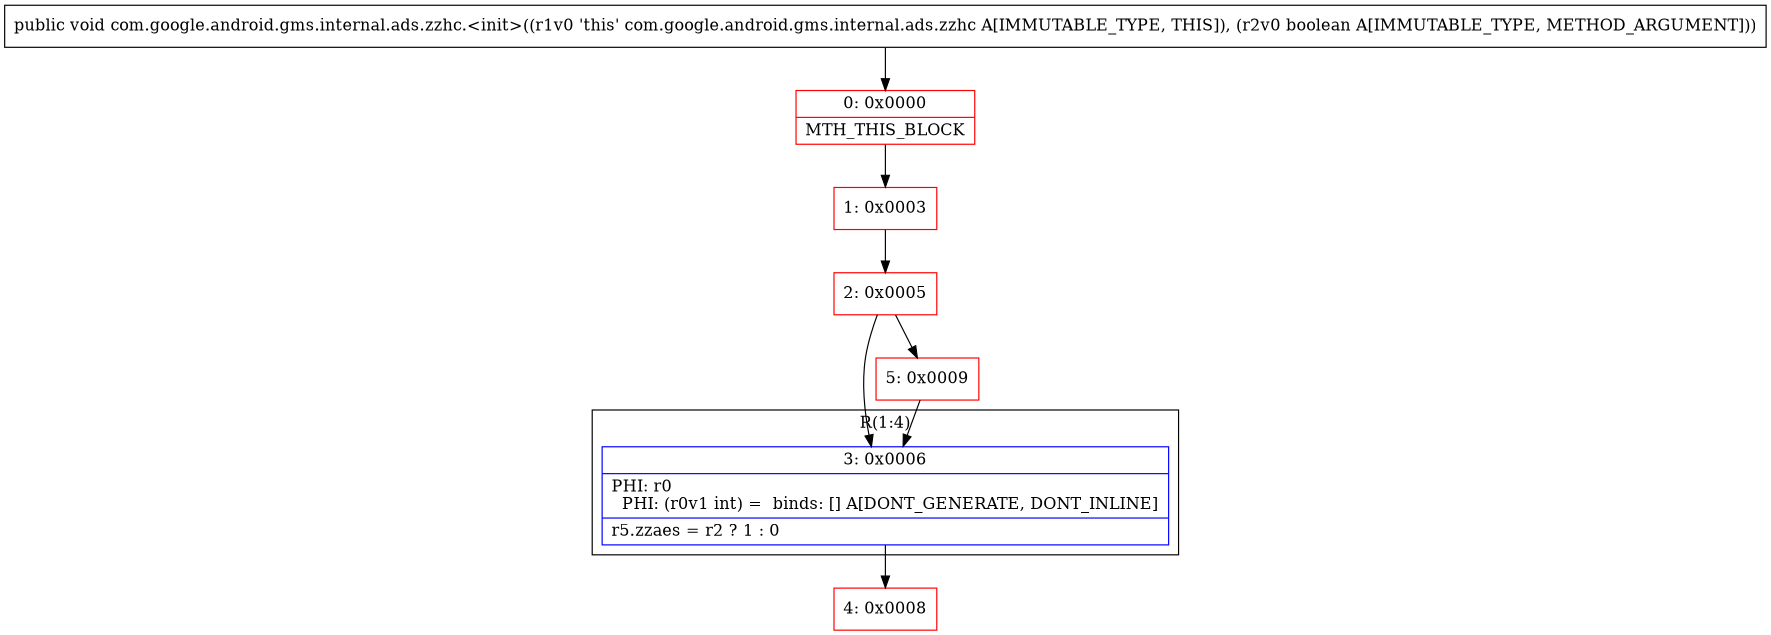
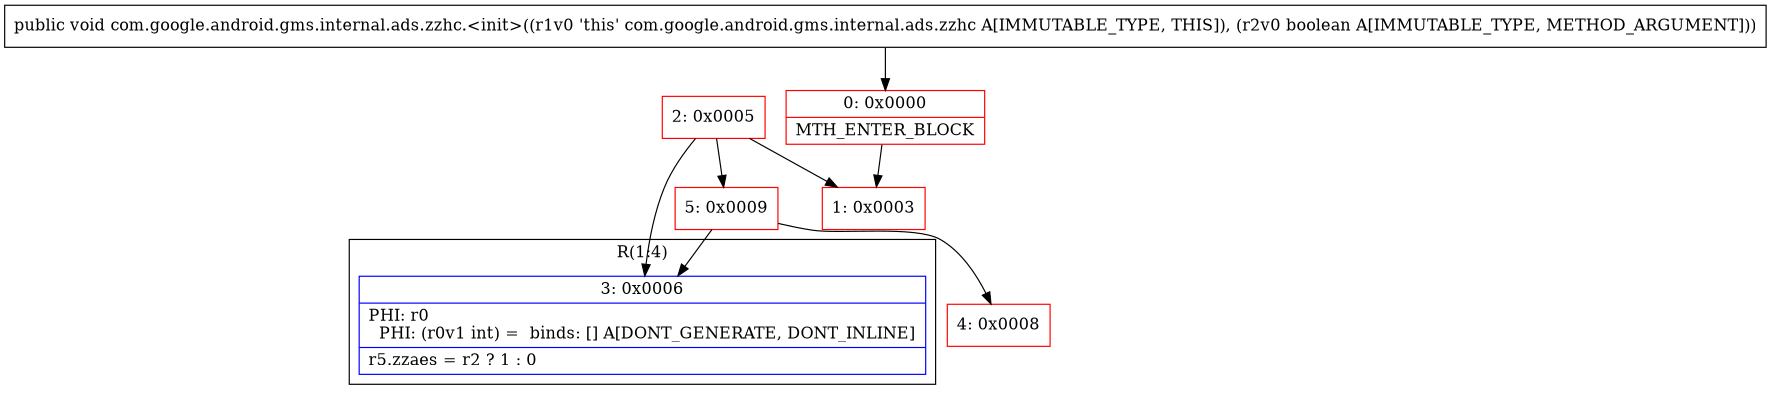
node "0: 0x0000": text "MTH_THIS_BLOCK" -> "MTH_ENTER_BLOCK"
edge "1: 0x0003" -> "2: 0x0005": reversed
edge "3: 0x0006" -> "4: 0x0008": now "5: 0x0009" -> "4: 0x0008"
